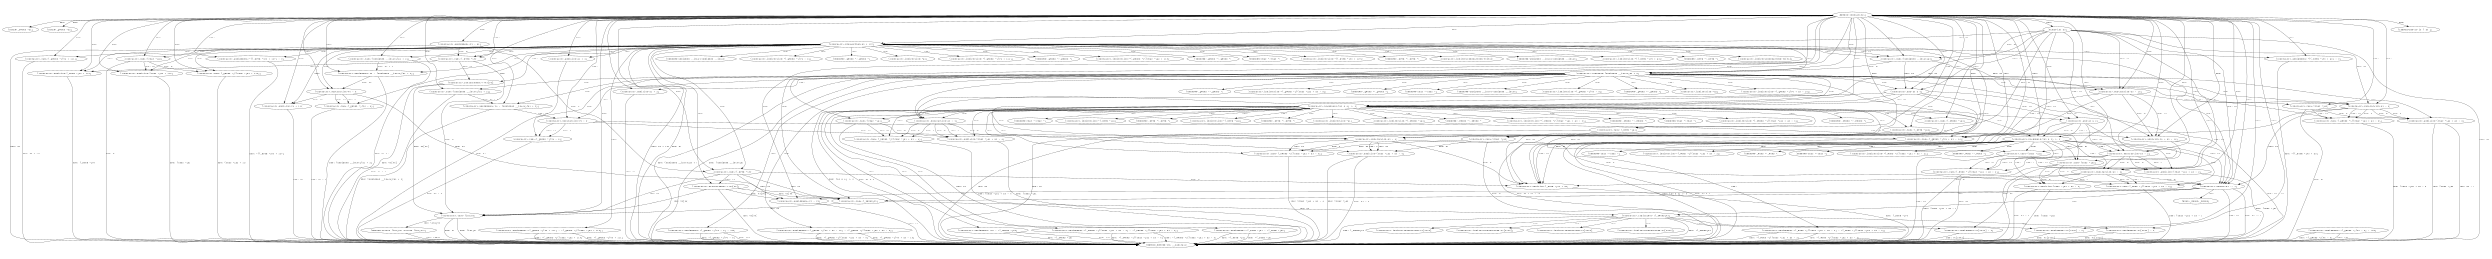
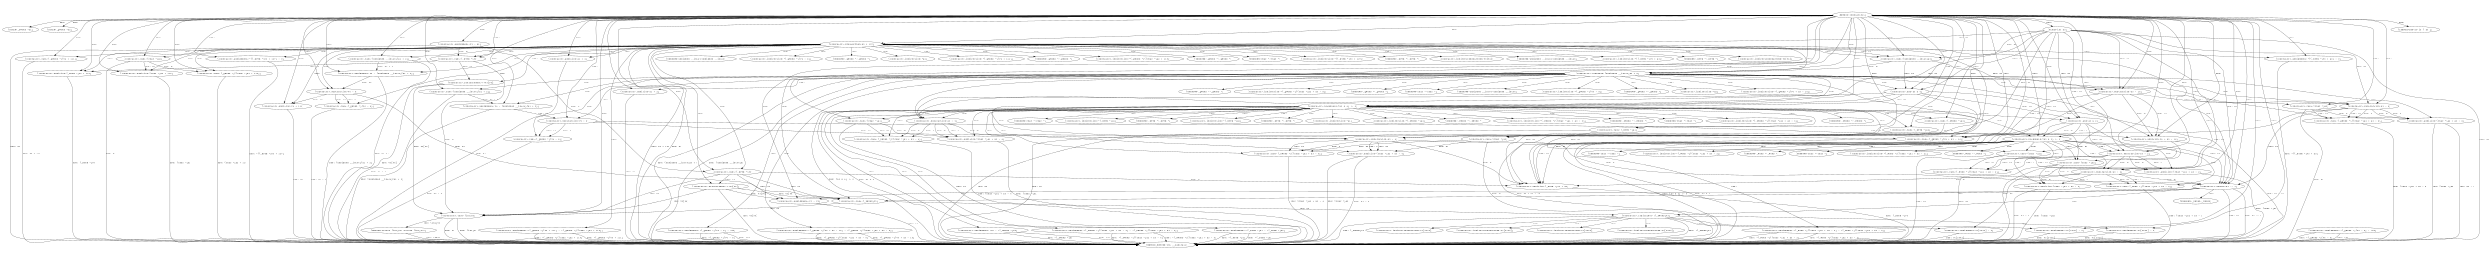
edge "(PARAM,int a3)" -> "(<operator>.and,a3 & 2)": added, label "DDG: a3"
node "(WORD,_DWORD,_DWORD)": label "(WORD,_DWORD,_DWORD)" -> "(UNKNOWN,_DWORD,_DWORD)"
edge "(<operator>.cast,(_WORD *)((char *)a1 + a3 - 2))" -> "(METHOD_RETURN,int __fastcall)": removed, label "DDG: (char *)a1 + a3 - 2"
